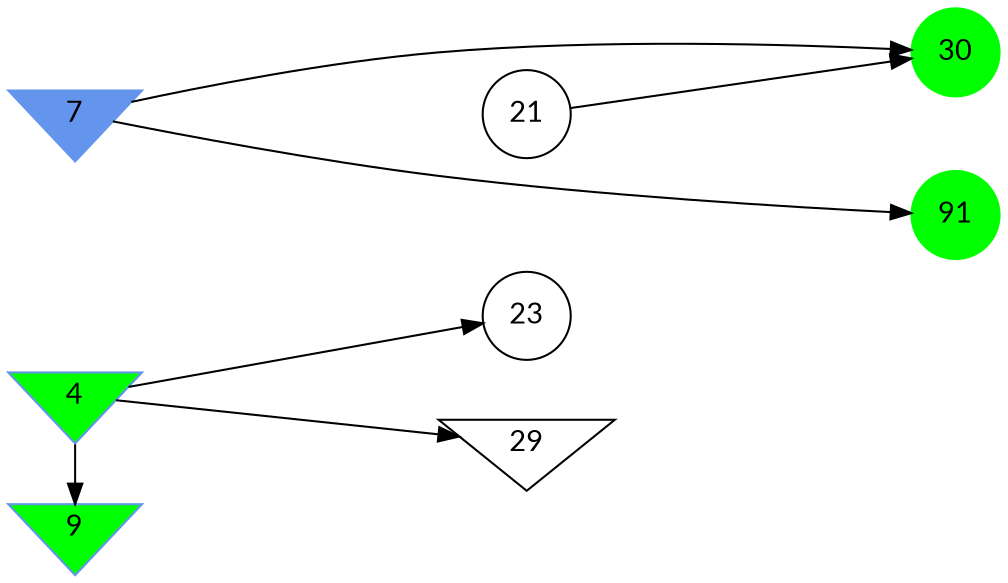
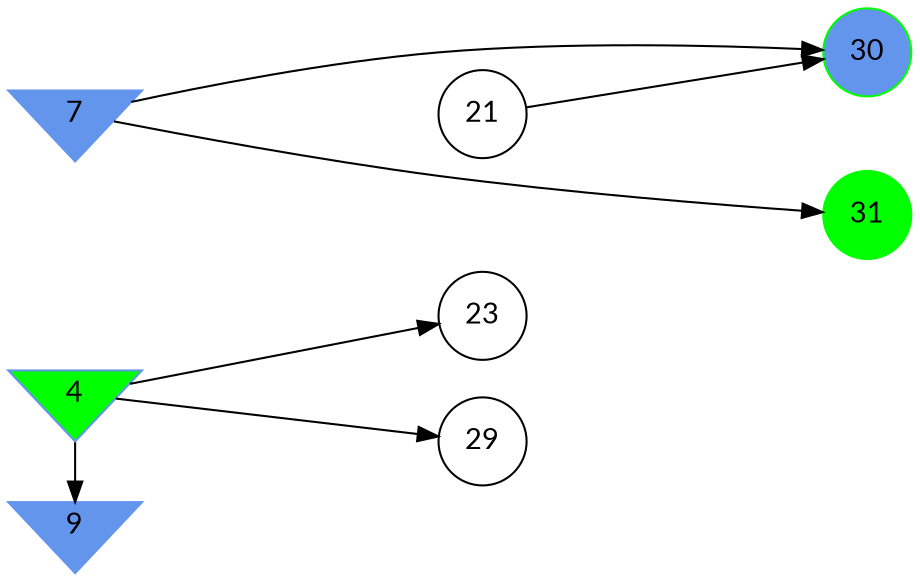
node "30": fillcolor green -> cornflowerblue
node "91": label "91" -> "31"
node "29": shape invtriangle -> circle
node "9": fillcolor green -> cornflowerblue
